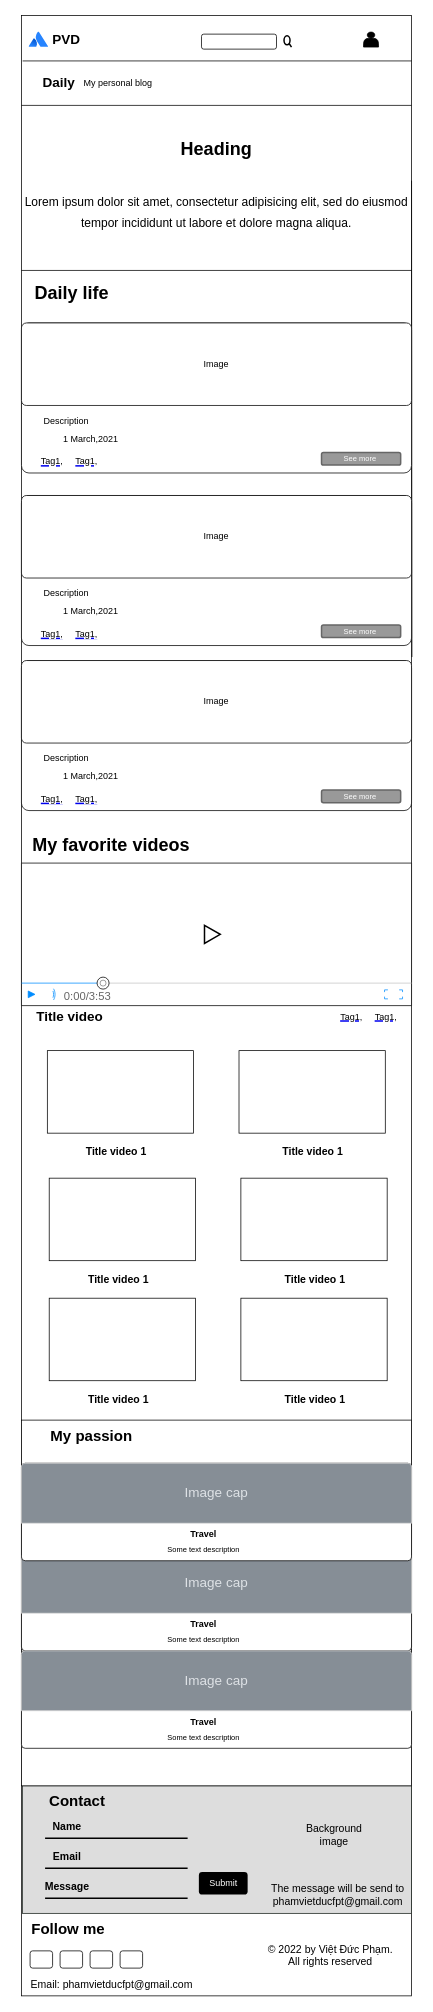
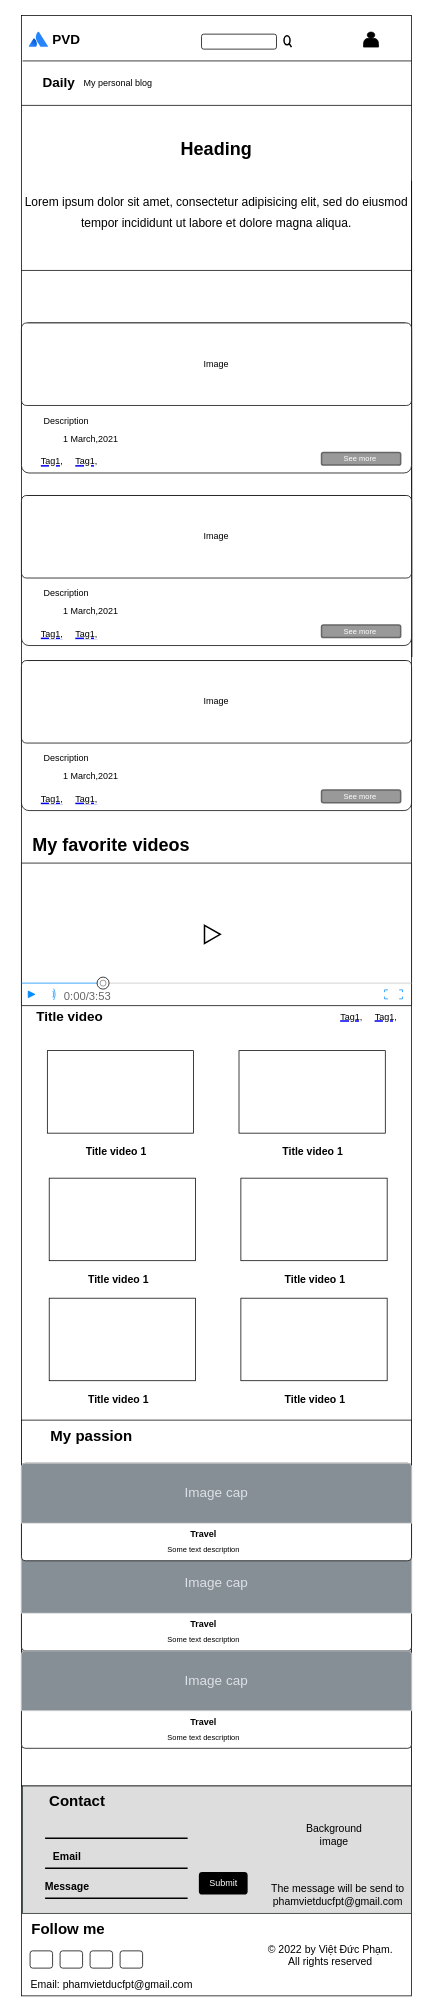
node "Daily life": removed
node "Name": removed
